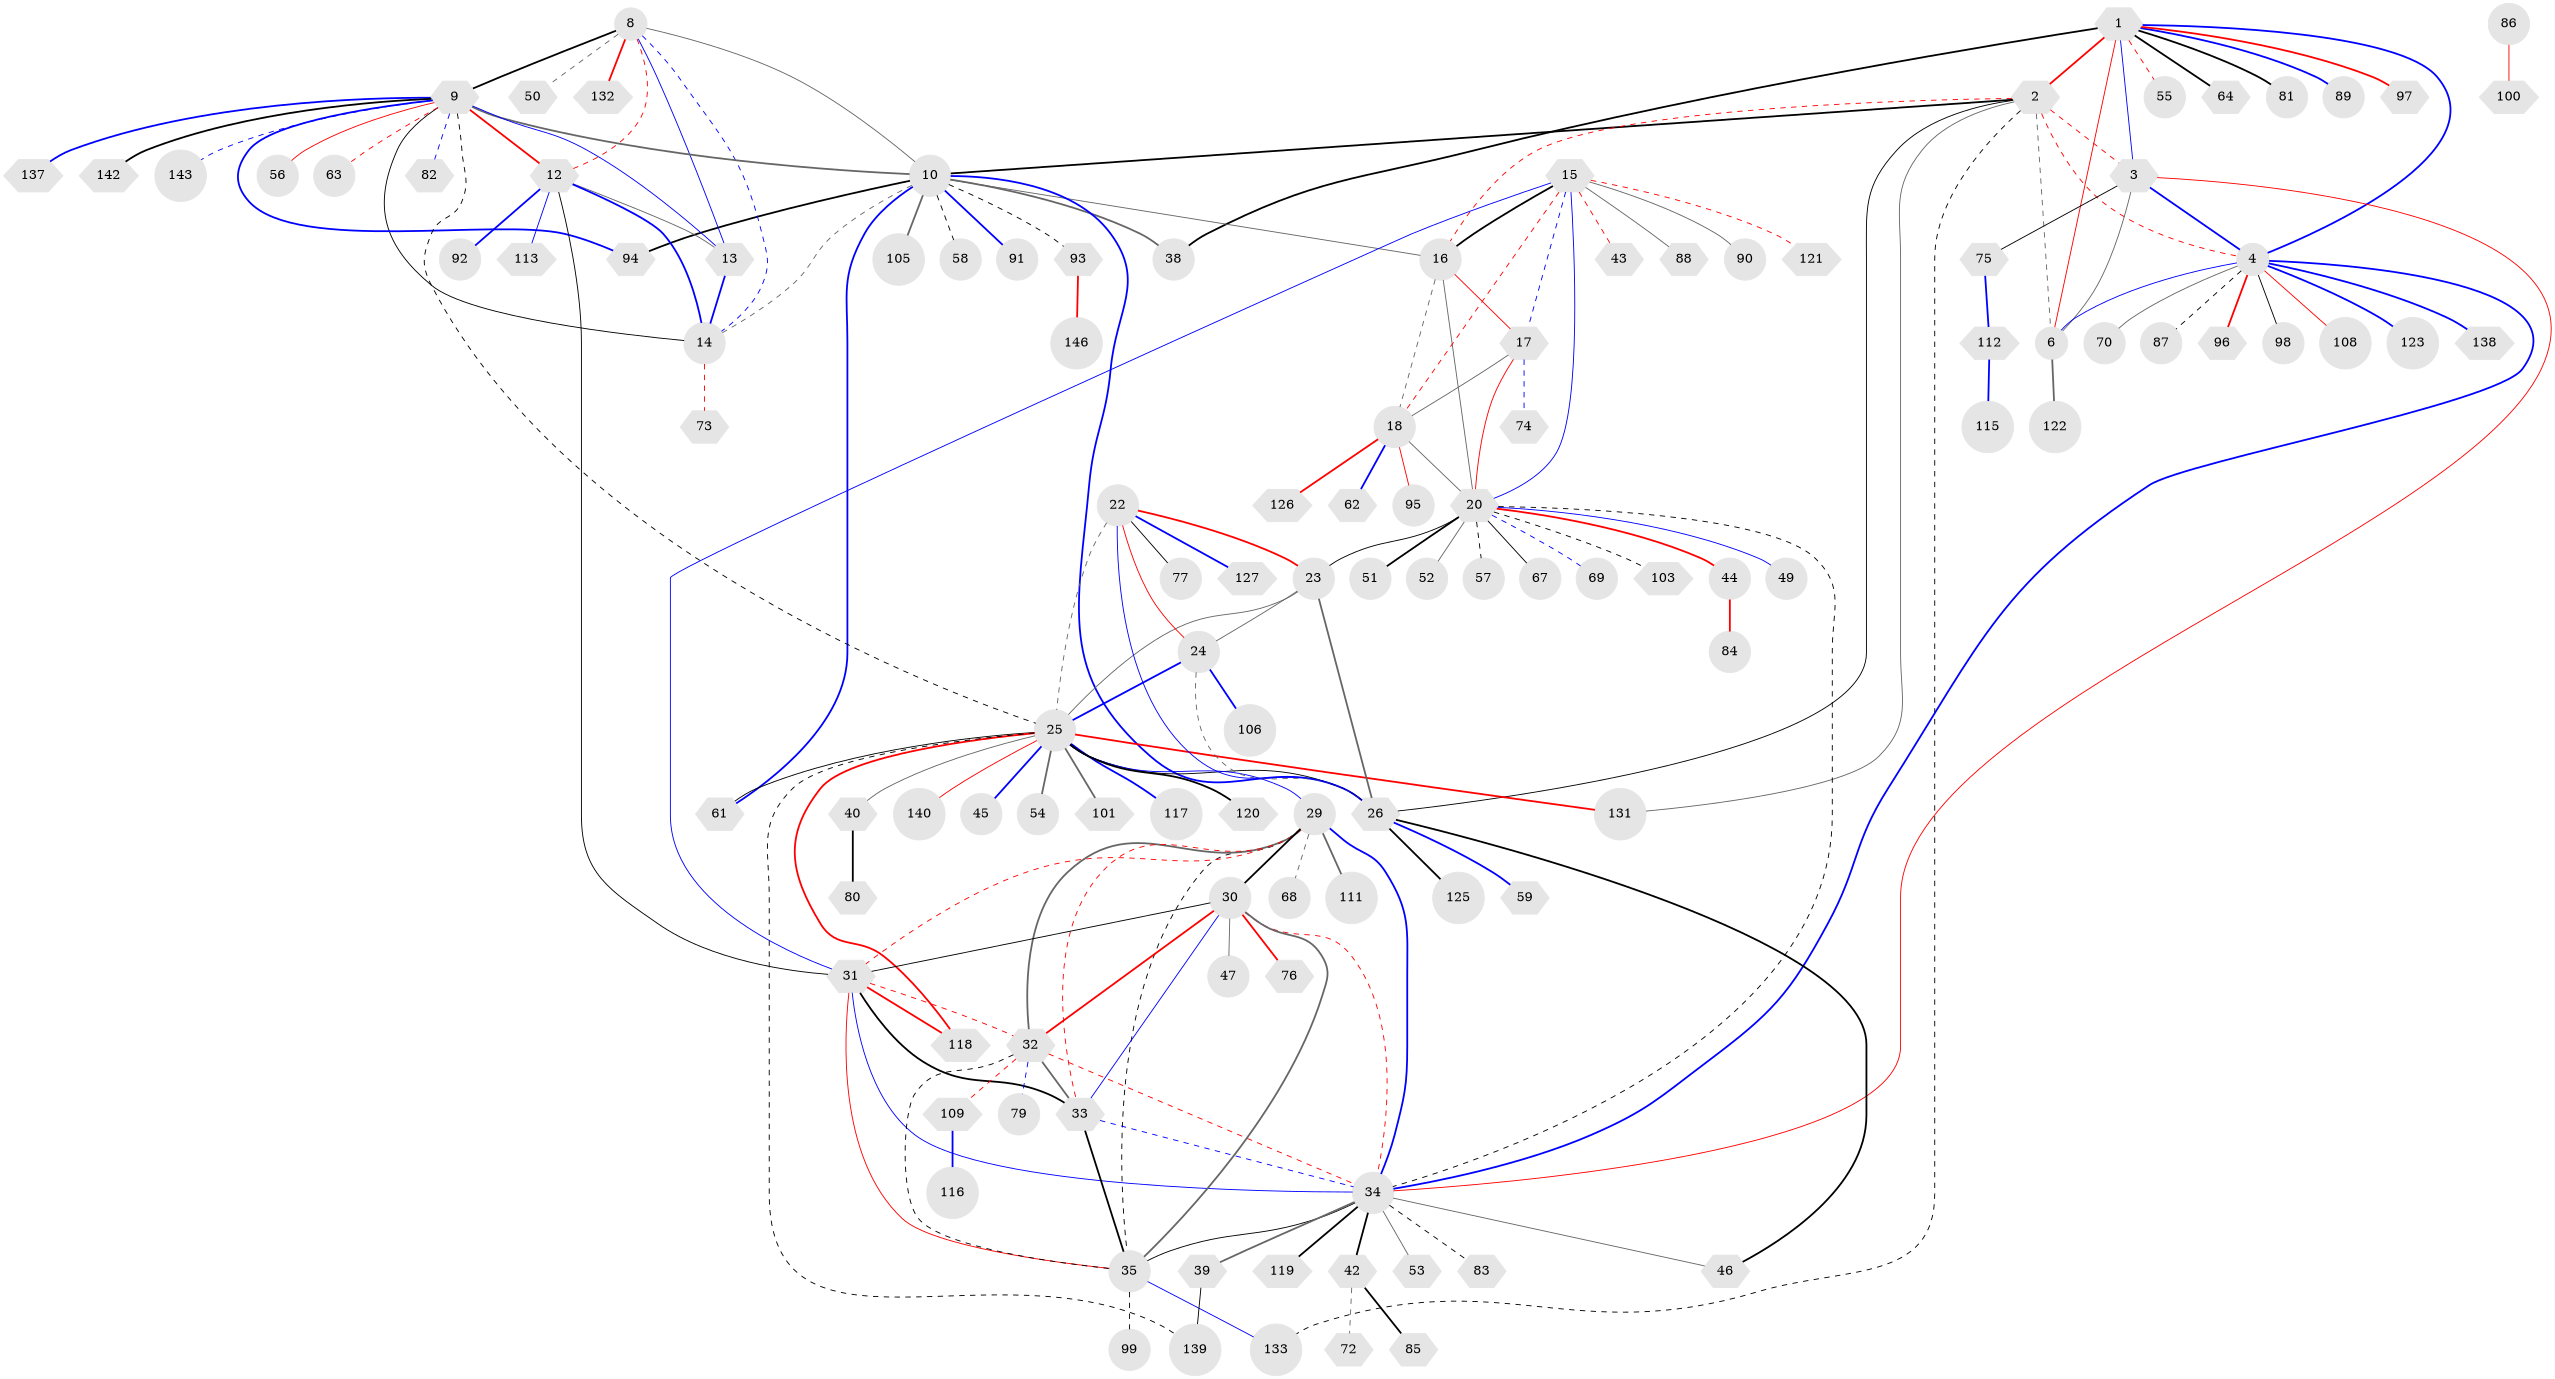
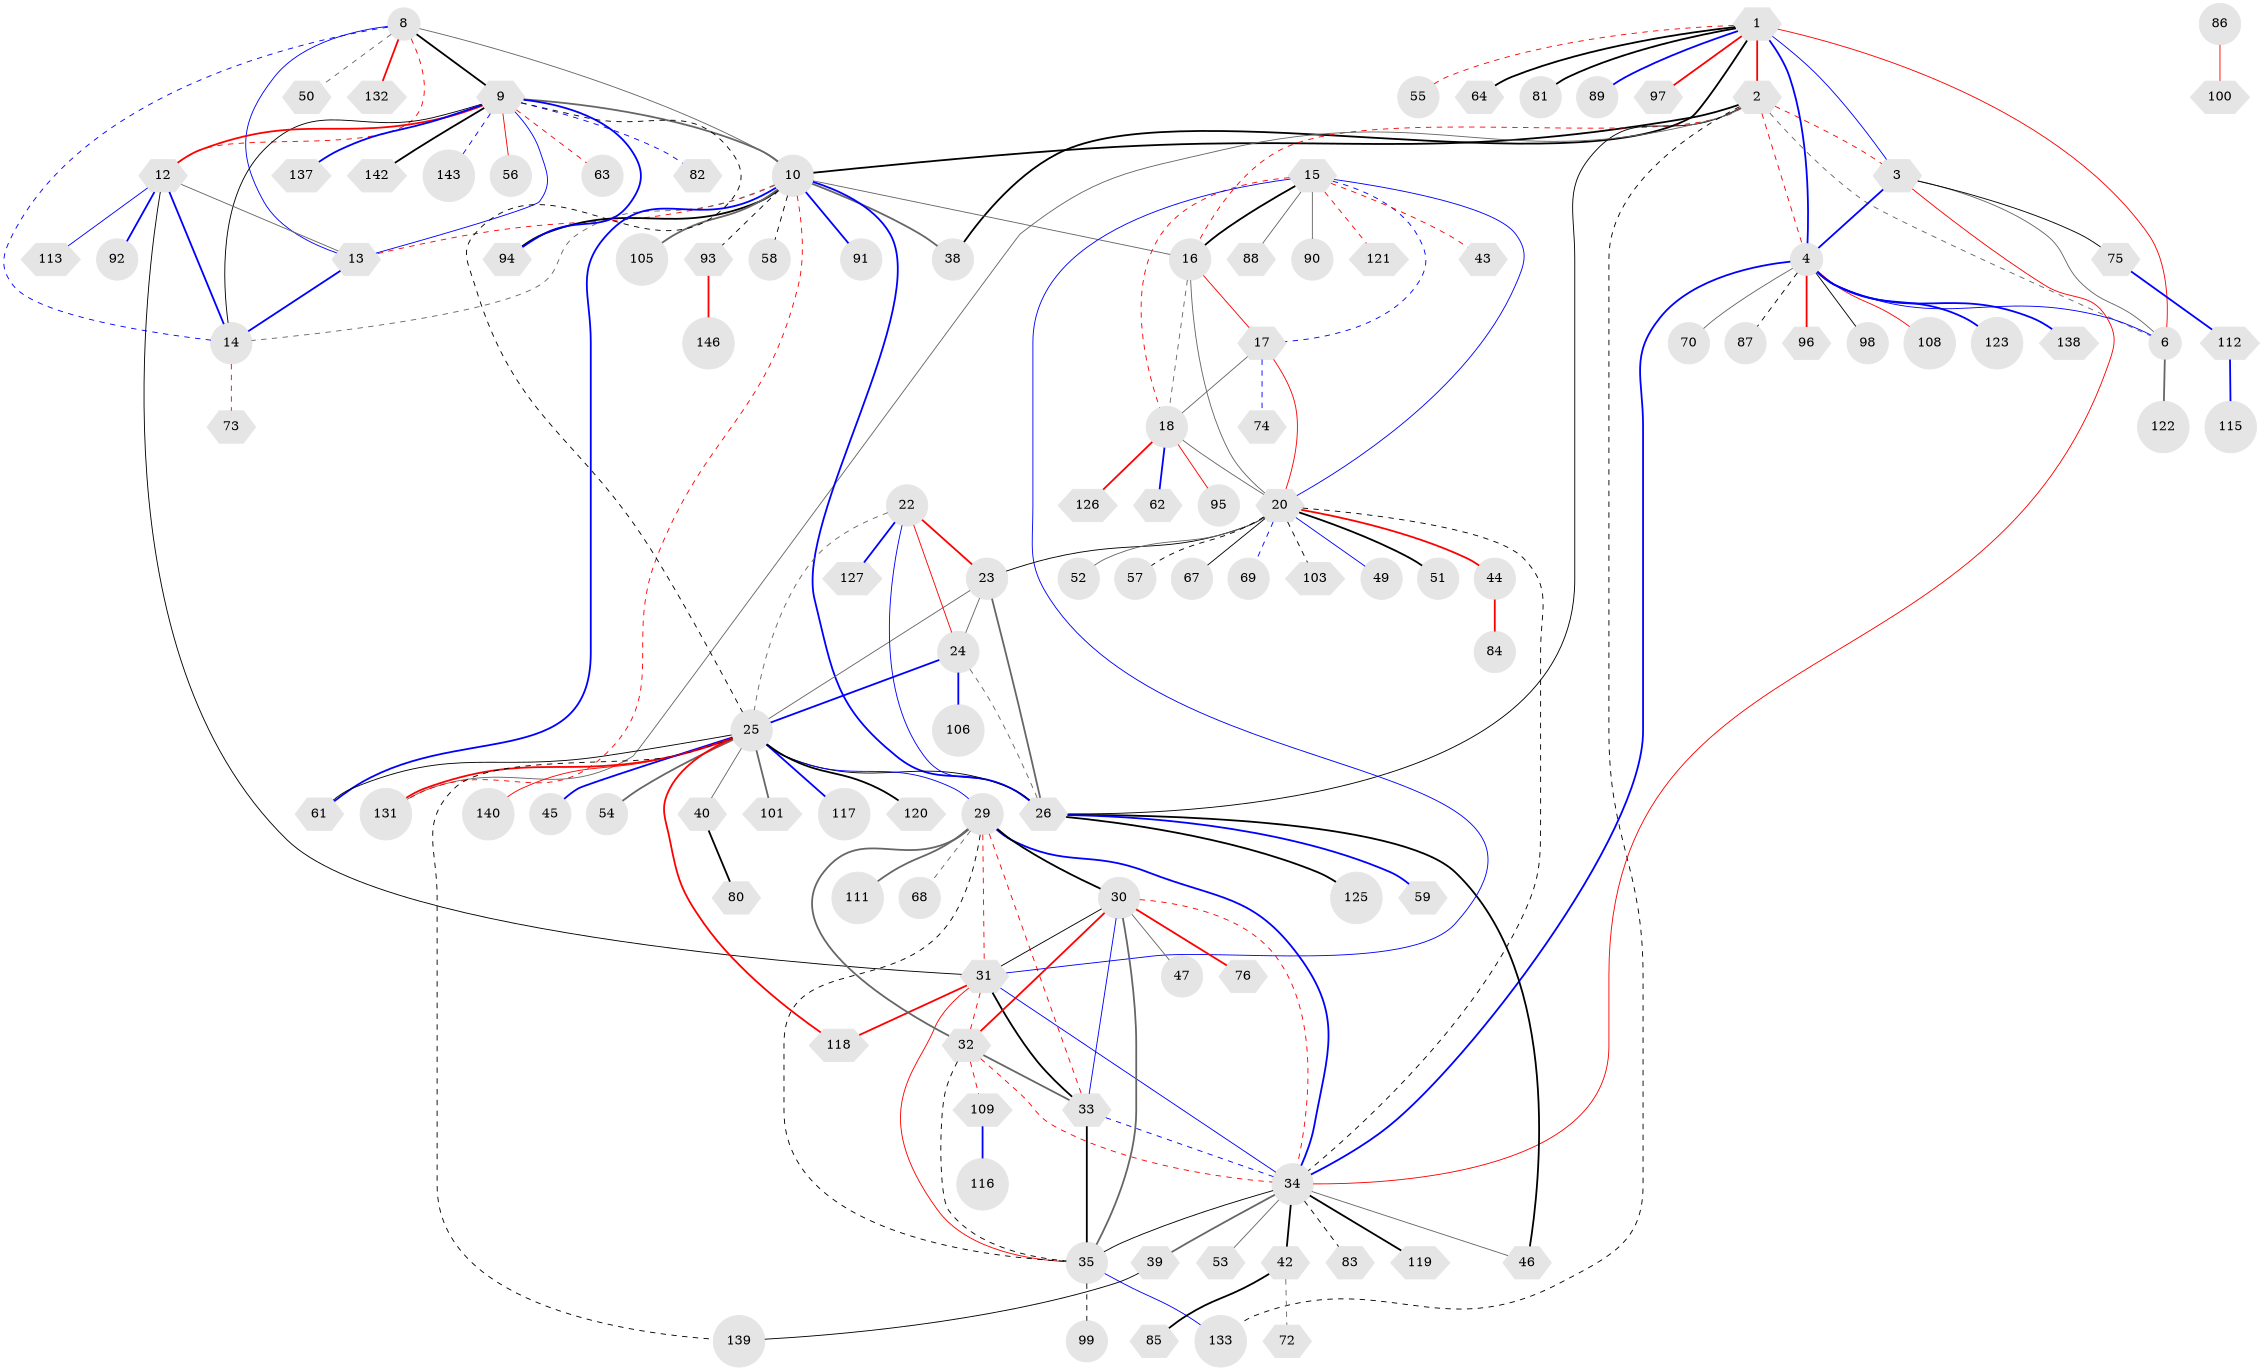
edge "10" -- "13": added
edge "10" -- "131": added
node "77": removed
node "79": removed
